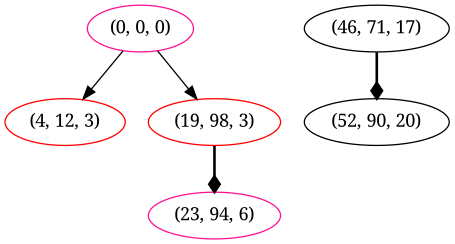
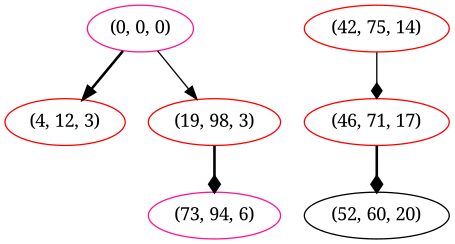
node "(42, 75, 14)": added
node "(46, 71, 17)": color black -> red
edge "(0, 0, 0)" -> "(4, 12, 3)": style solid -> bold
node "(52, 90, 20)": label "(52, 90, 20)" -> "(52, 60, 20)"
node "(23, 94, 6)": label "(23, 94, 6)" -> "(73, 94, 6)"
